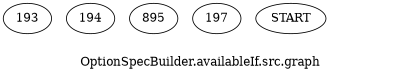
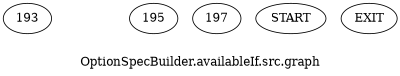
node "194": removed
node "895": label "895" -> "195"
node "EXIT": added
